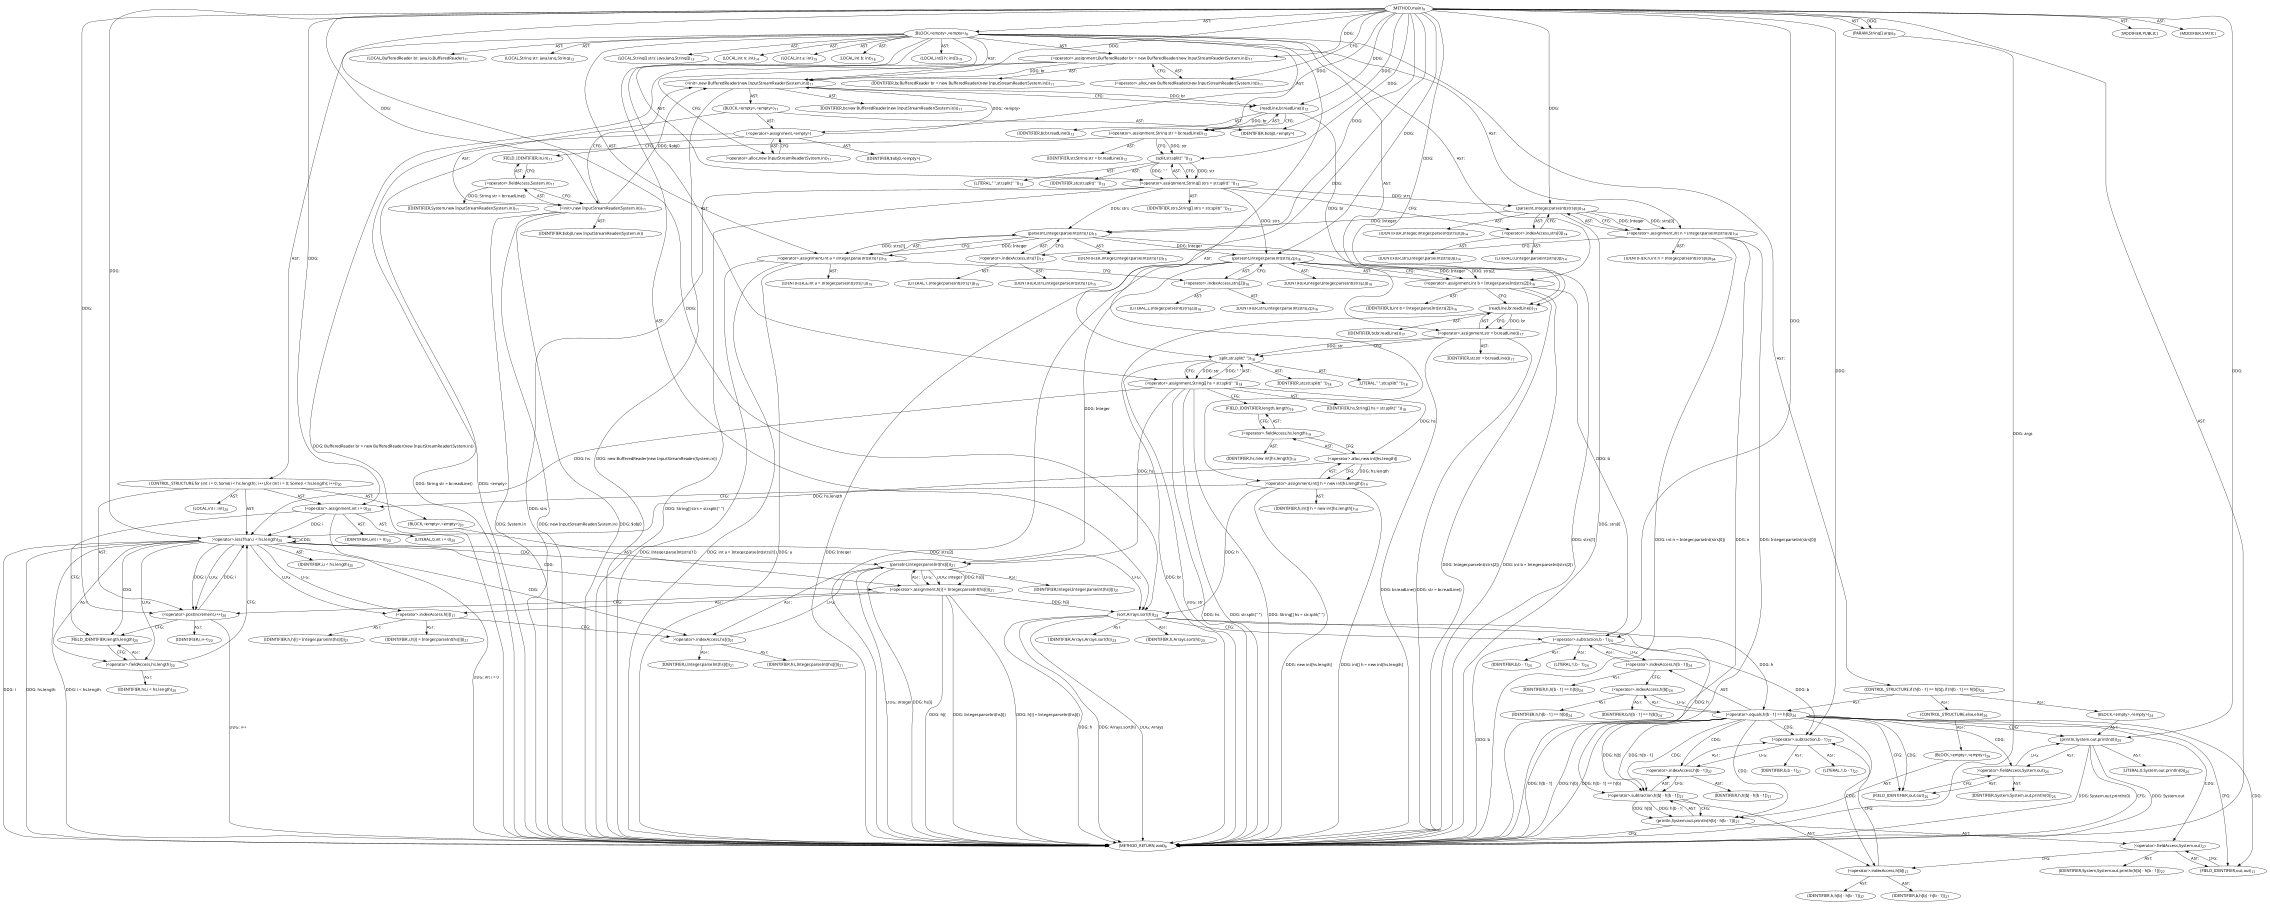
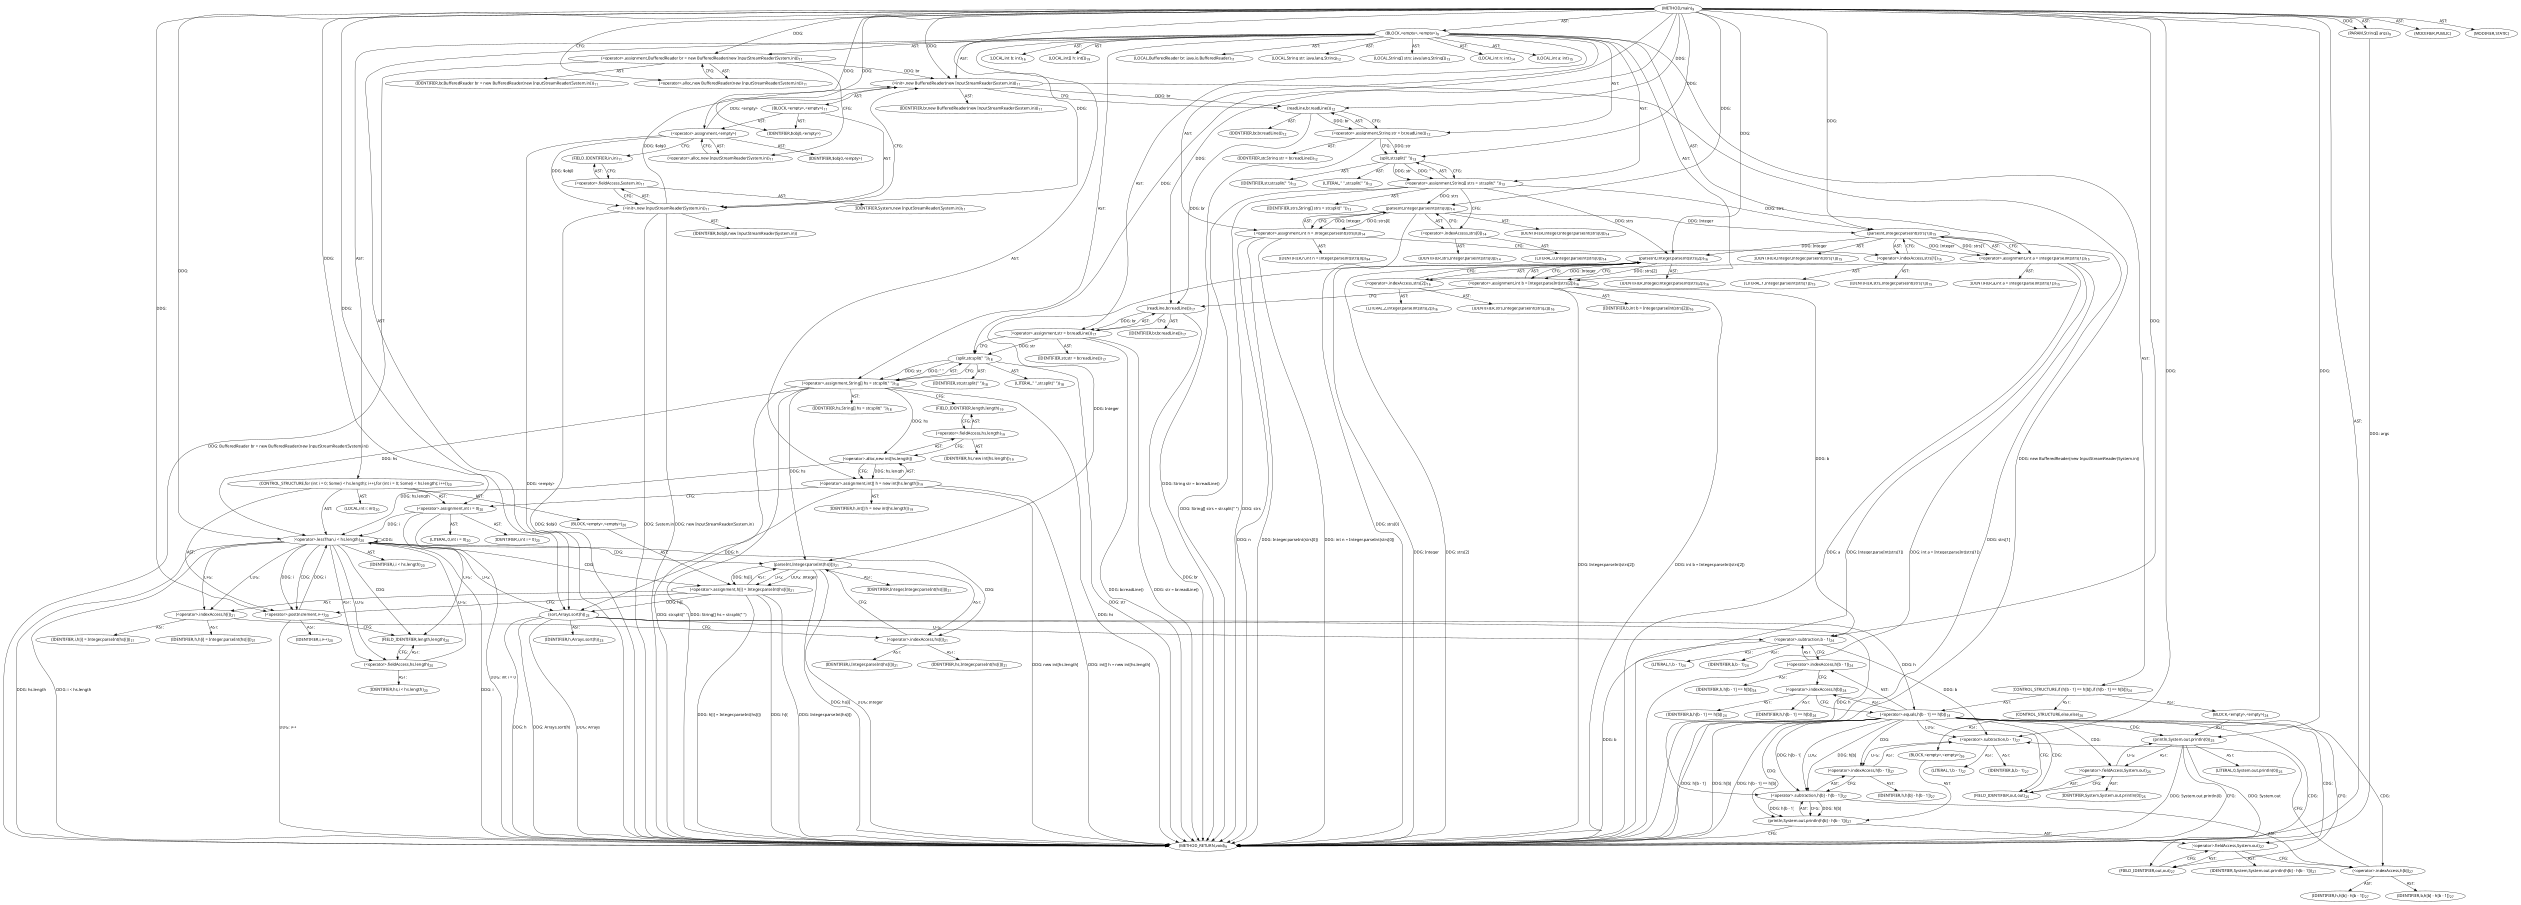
edge "(<operator>.assignment,<empty>)" -> "(<init>,new InputStreamReader(System.in))": added, label "DDG: $obj0"
edge "(<operator>.fieldAccess,System.in)" -> "(IDENTIFIER,System,new InputStreamReader(System.in))": label "DDG: String str = br.readLine()" -> "AST: "
node "(IDENTIFIER,Arrays,Arrays.sort(h))": removed
